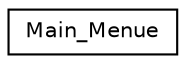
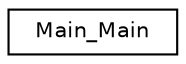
node "Main_Menue": label "Main_Menue" -> "Main_Main"
